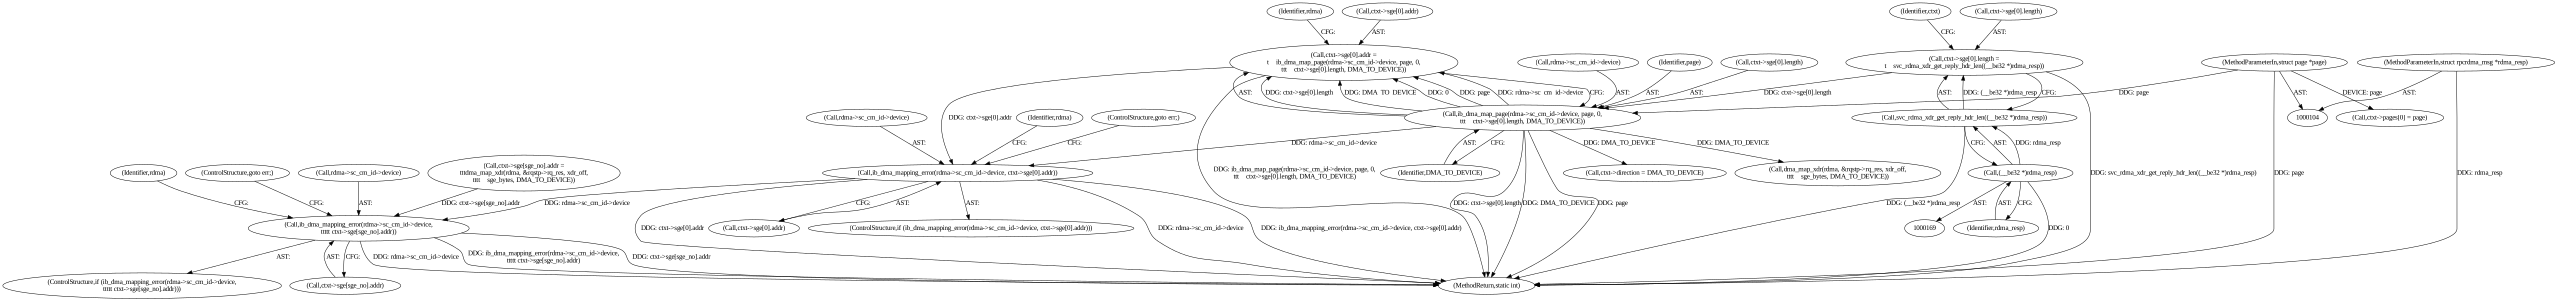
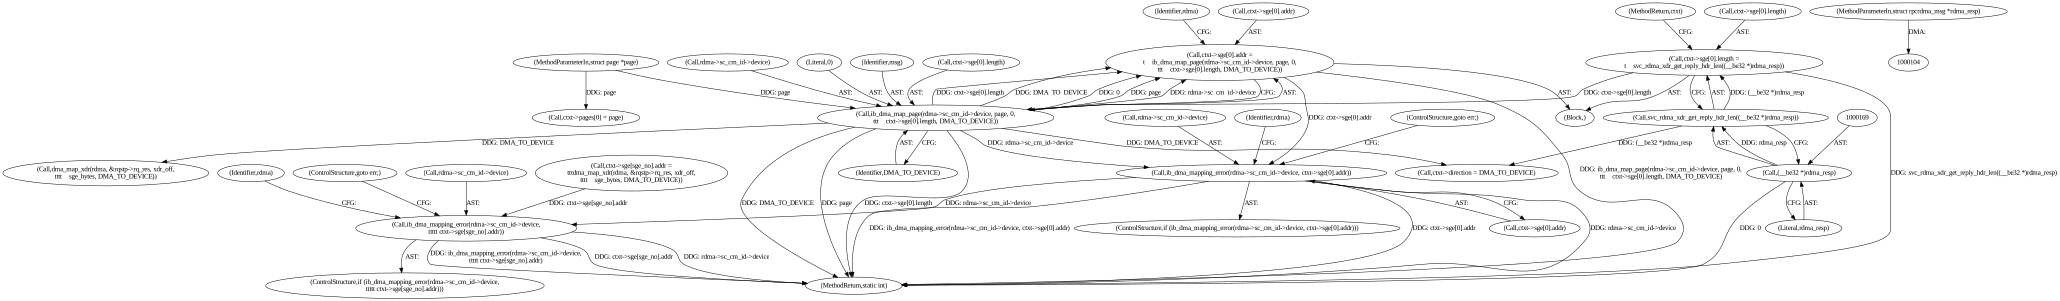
node "(Identifier,ctxt)": label "(Identifier,ctxt)" -> "(MethodReturn,ctxt)"
node "(Literal,0)": added
node "(Identifier,page)": label "(Identifier,page)" -> "(Identifier,msg)"
edge "(MethodParameterIn,struct page *page)" -> "1000104": removed, label "AST:"
edge "(MethodParameterIn,struct page *page)" -> "(Call,ctxt->pages[0] = page)": label "DEVICE: page" -> "DDG: page"
edge "(MethodParameterIn,struct rpcrdma_msg *rdma_resp)" -> "1000104": label "AST: " -> "DMA: "
node "(Block,)": added
edge "(Call,(__be32 *)rdma_resp)" -> "1000169": reversed
edge "(Call,svc_rdma_xdr_get_reply_hdr_len((__be32 *)rdma_resp))" -> "(MethodReturn,static int)": now "(Call,svc_rdma_xdr_get_reply_hdr_len((__be32 *)rdma_resp))" -> "(Call,ctxt->direction = DMA_TO_DEVICE)"
node "(Identifier,rdma_resp)": label "(Identifier,rdma_resp)" -> "(Literal,rdma_resp)"
edge "(MethodParameterIn,struct page *page)" -> "(MethodReturn,static int)": removed, label "DDG: page"
edge "(MethodParameterIn,struct rpcrdma_msg *rdma_resp)" -> "(MethodReturn,static int)": removed, label "DDG: rdma_resp"
node "(Call,ctxt->sge[sge_no].addr)": removed
